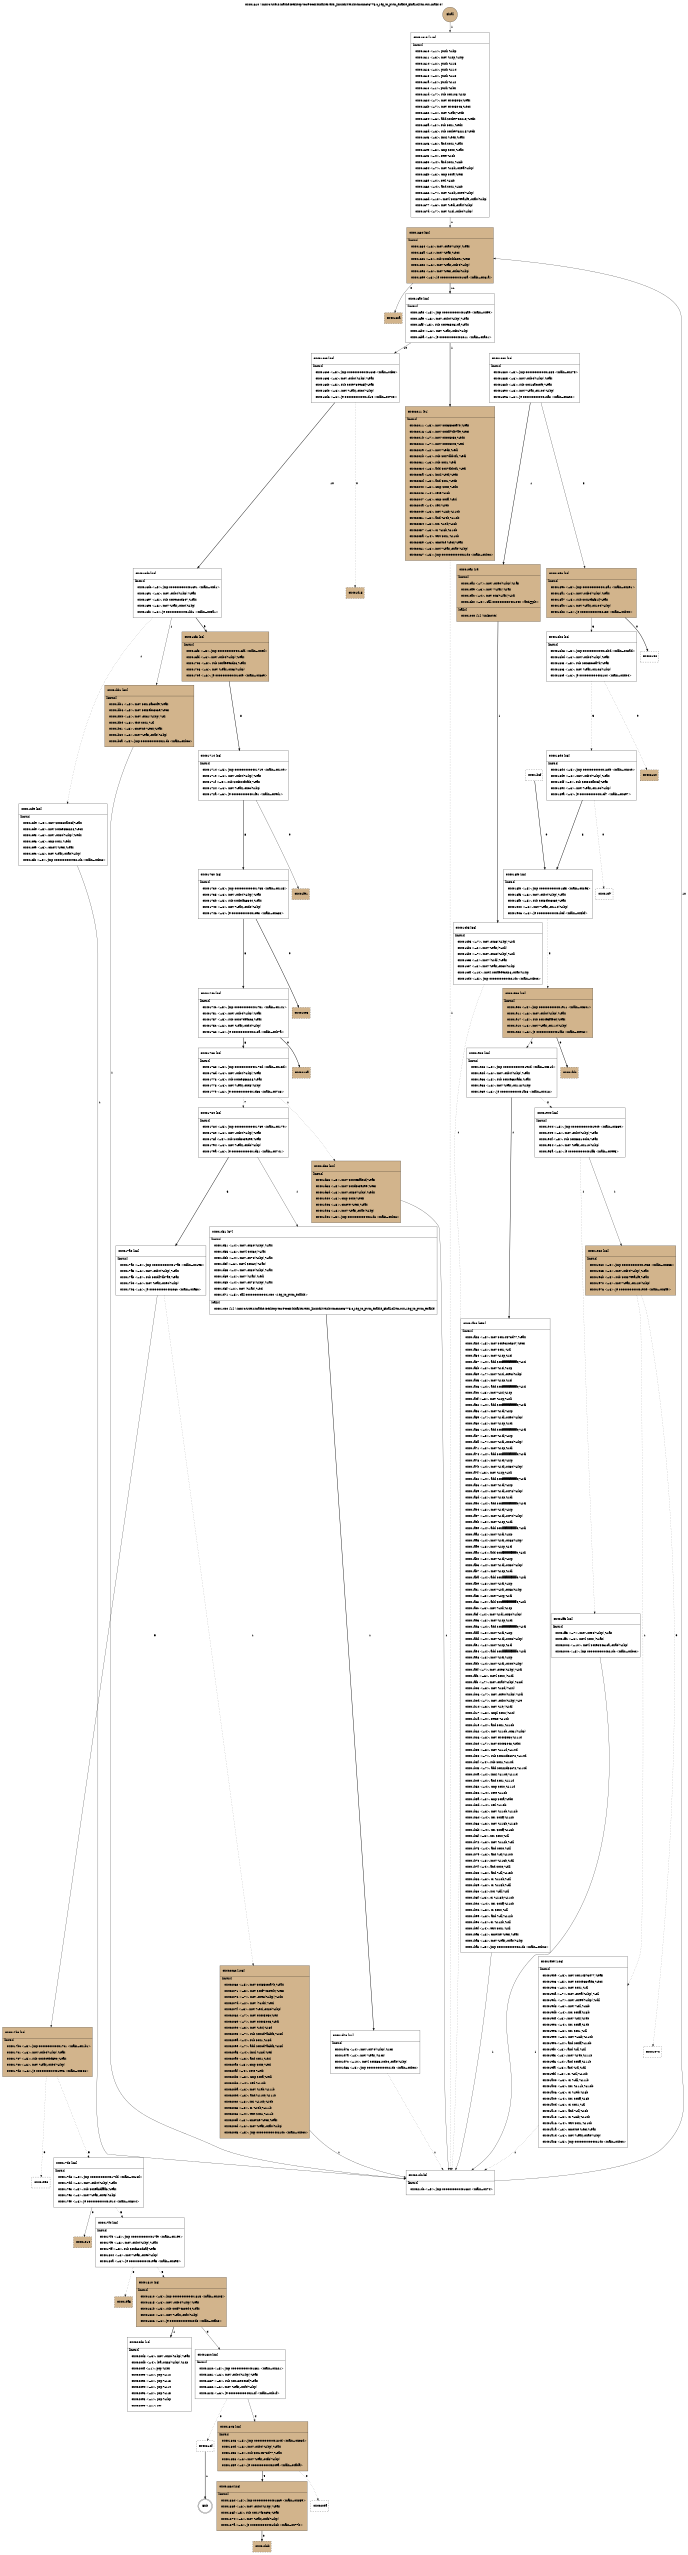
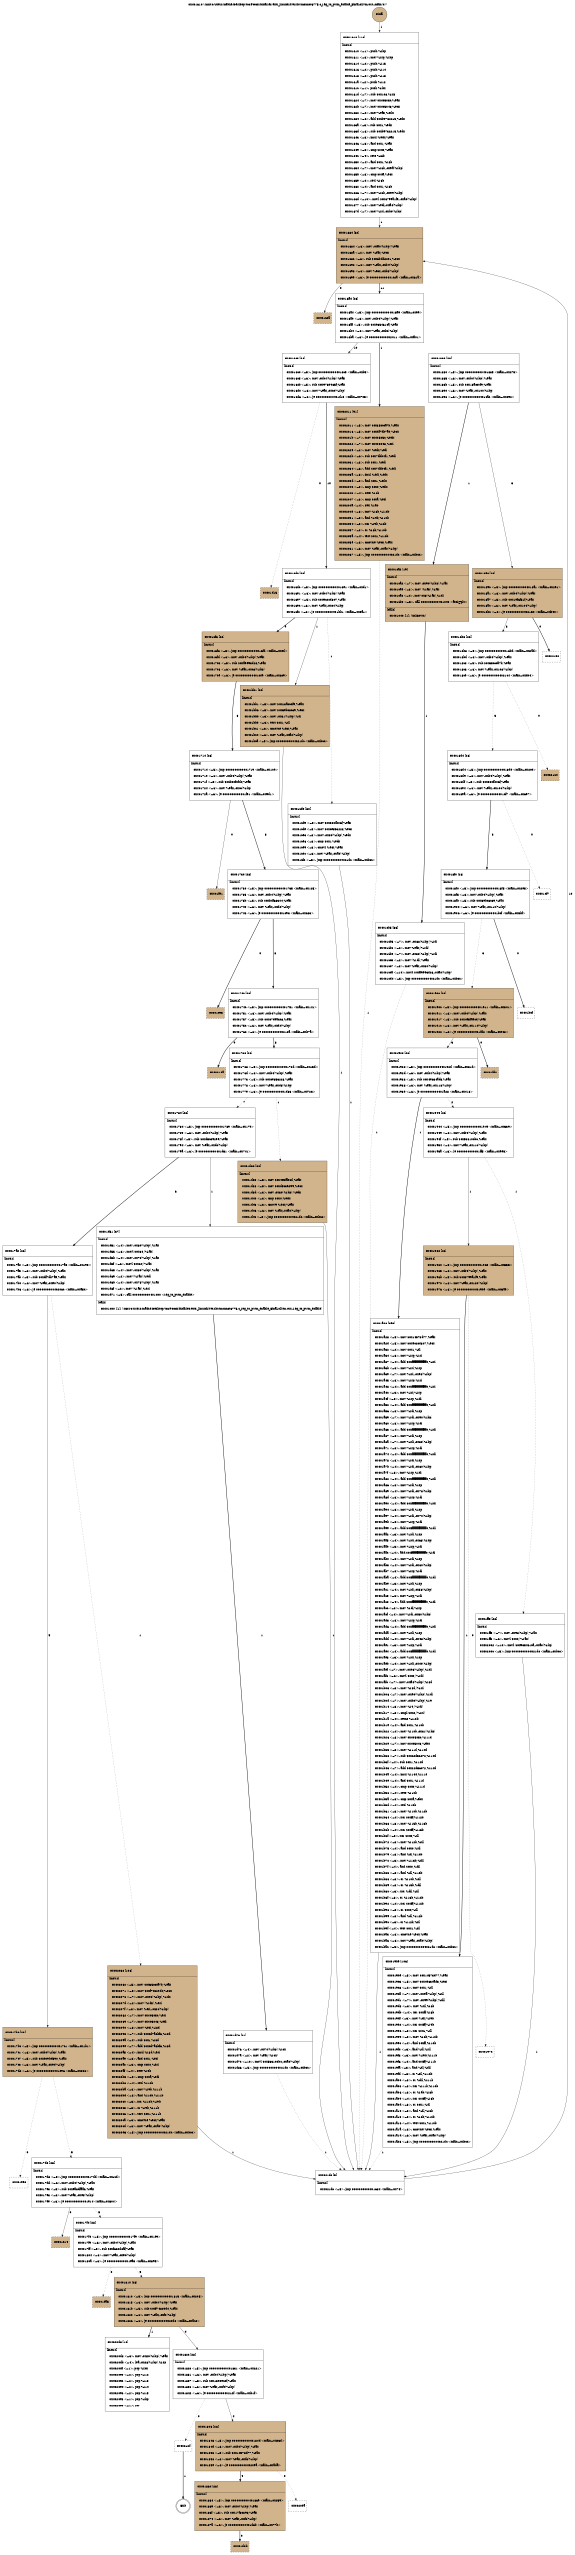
edge "0x401bcf" -> "0x4018f0 [28]": reversed
edge "0x401960 [28]" -> "0x4019be [106]": style dotted -> bold
